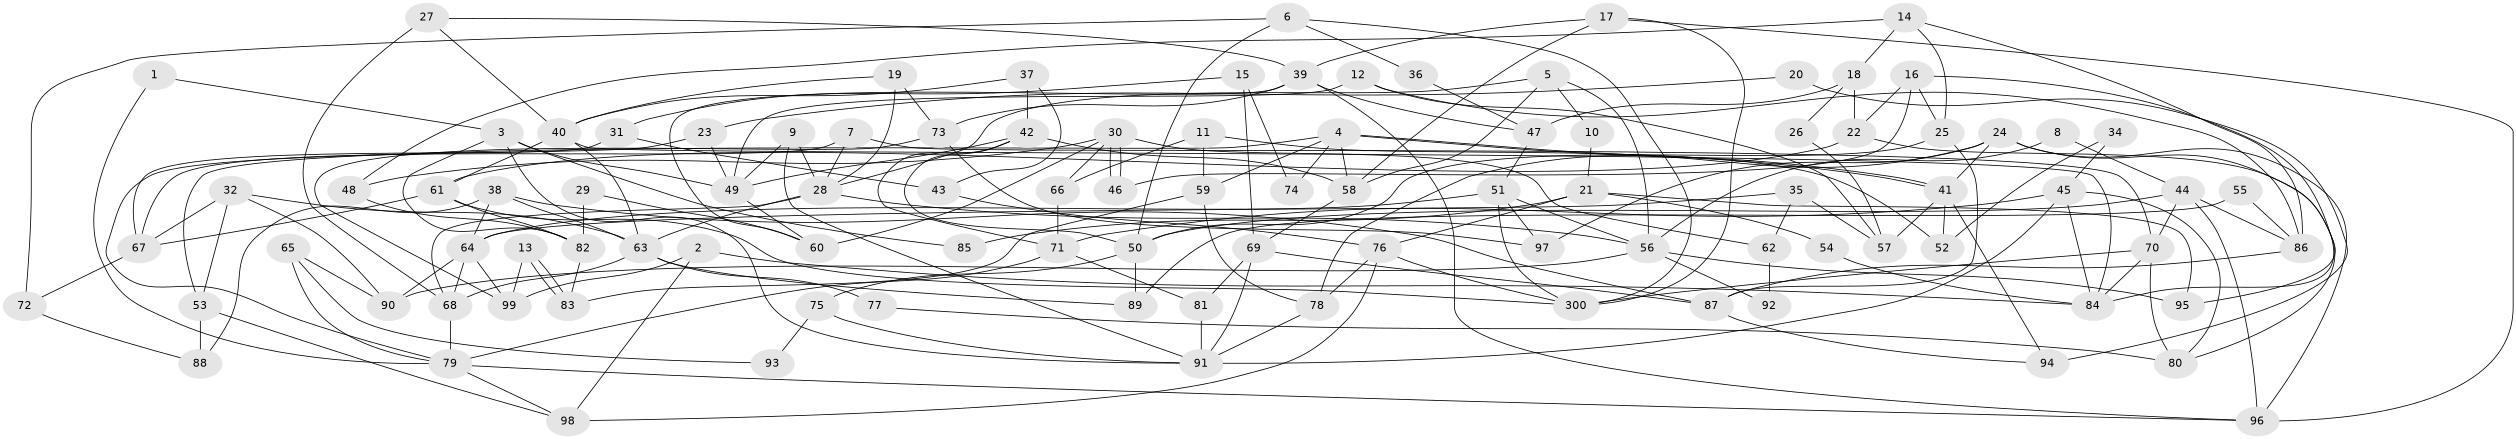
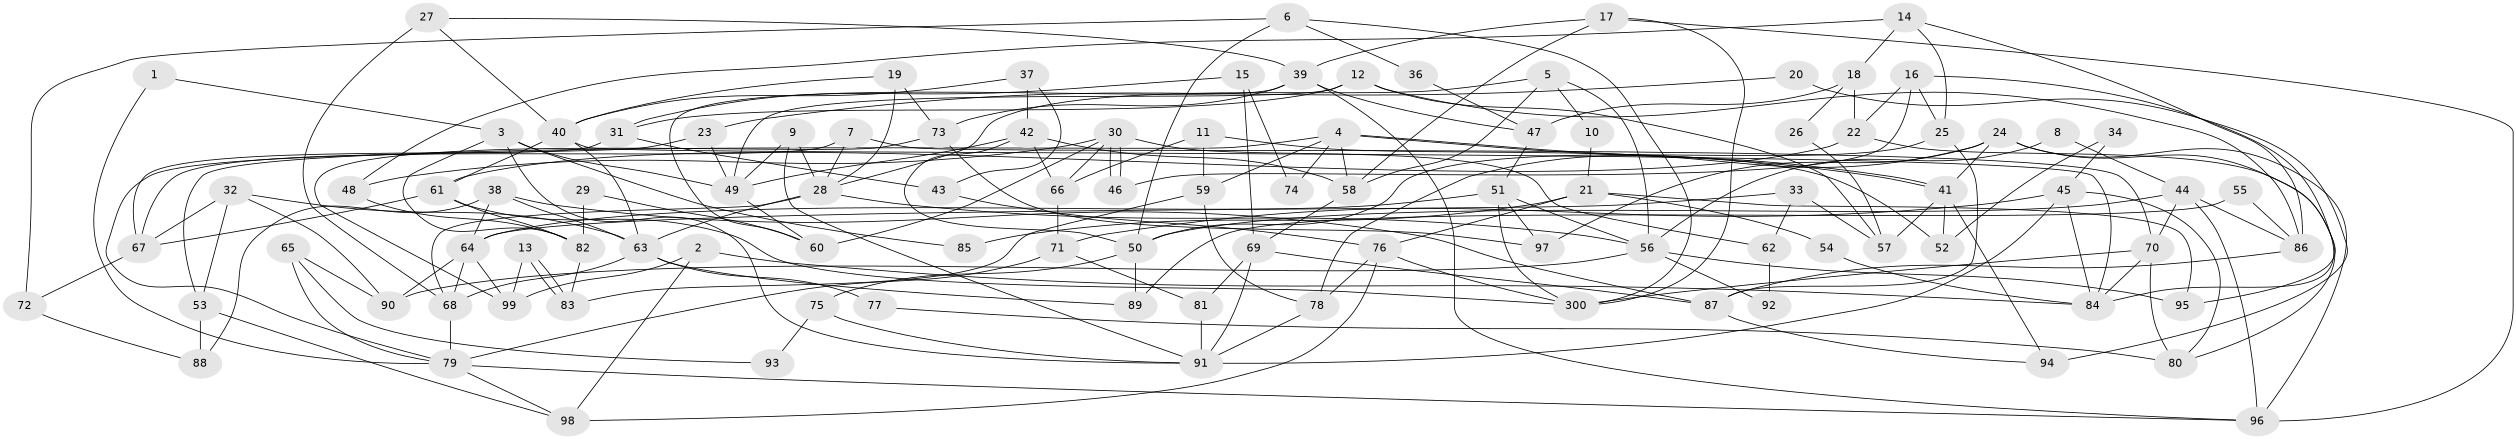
edge "12" -- "31": added
node "35": label "35" -> "33"
edge "42" -- "71": now "42" -- "66"
